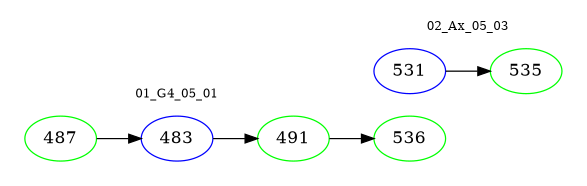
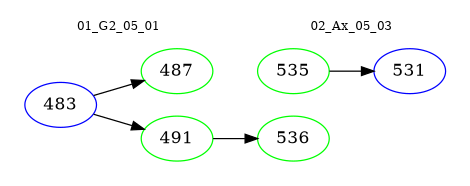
edge "531" -> "535": reversed
cluster "01_G4_05_01": label "01_G4_05_01" -> "01_G2_05_01"
edge "487" -> "483": reversed
